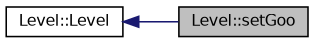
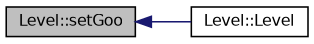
edge "Level::setGoo" -> "Level::Level": reversed
